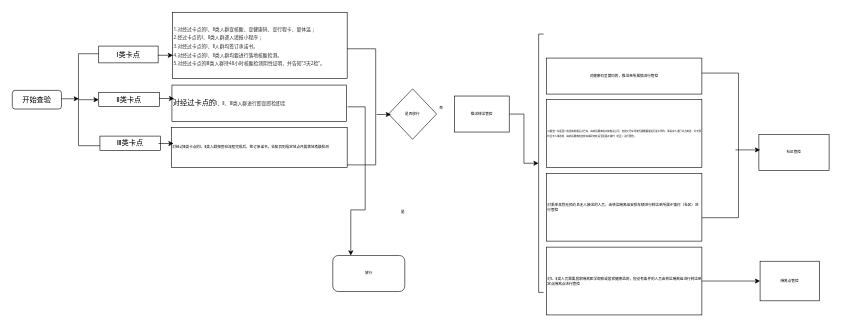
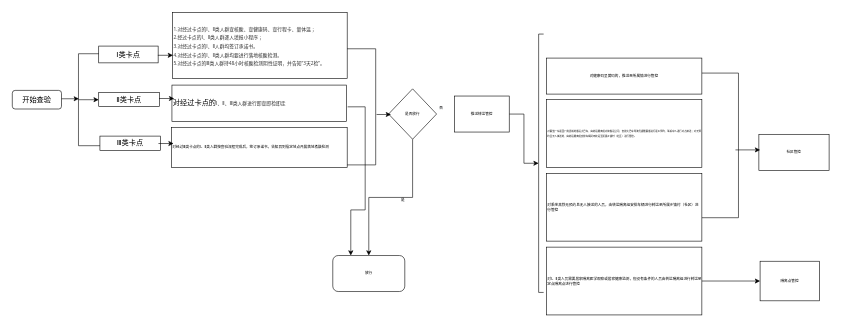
edge "是否放行" -> "放行": added
node "是": moved (412, 217) -> (412, 205)
